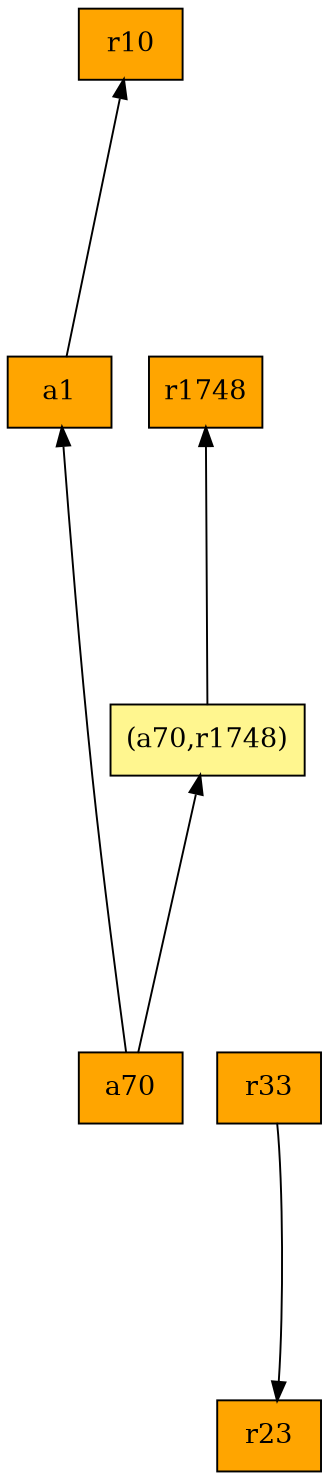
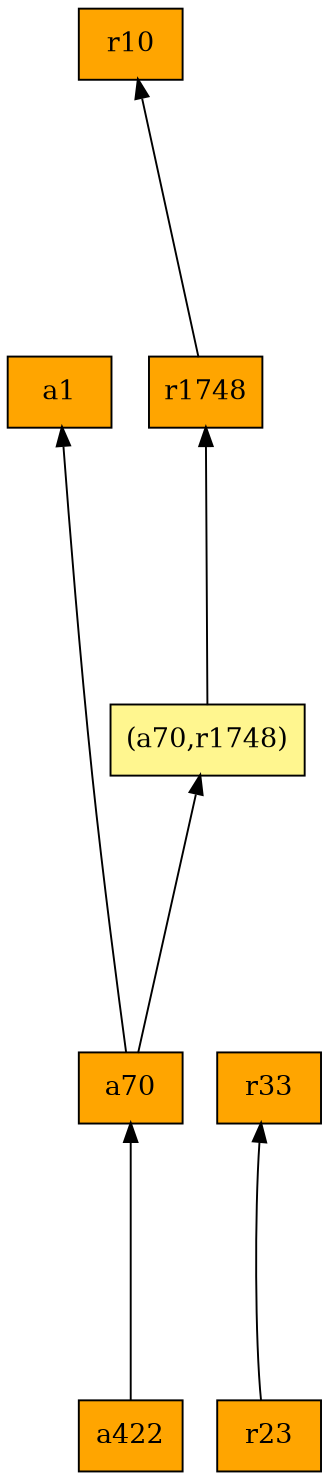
edge "a1" -> "r10": now "r1748" -> "r10"
edge "r33" -> "r23": reversed
node "a422": added
